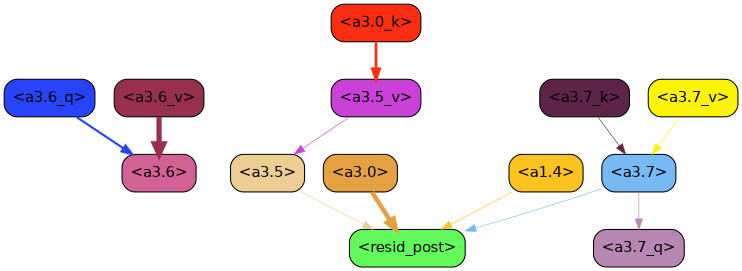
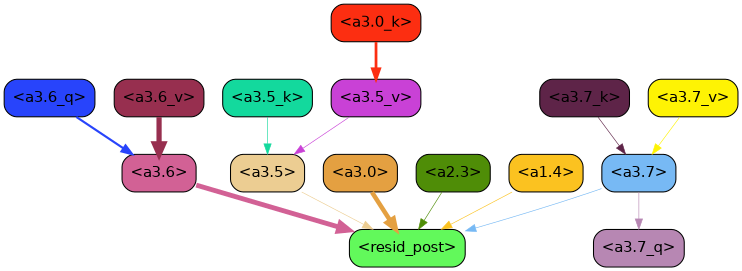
node "<a3.5_k>": added
node "<a2.3>": added
edge "<a3.6>" -> "<resid_post>": added
